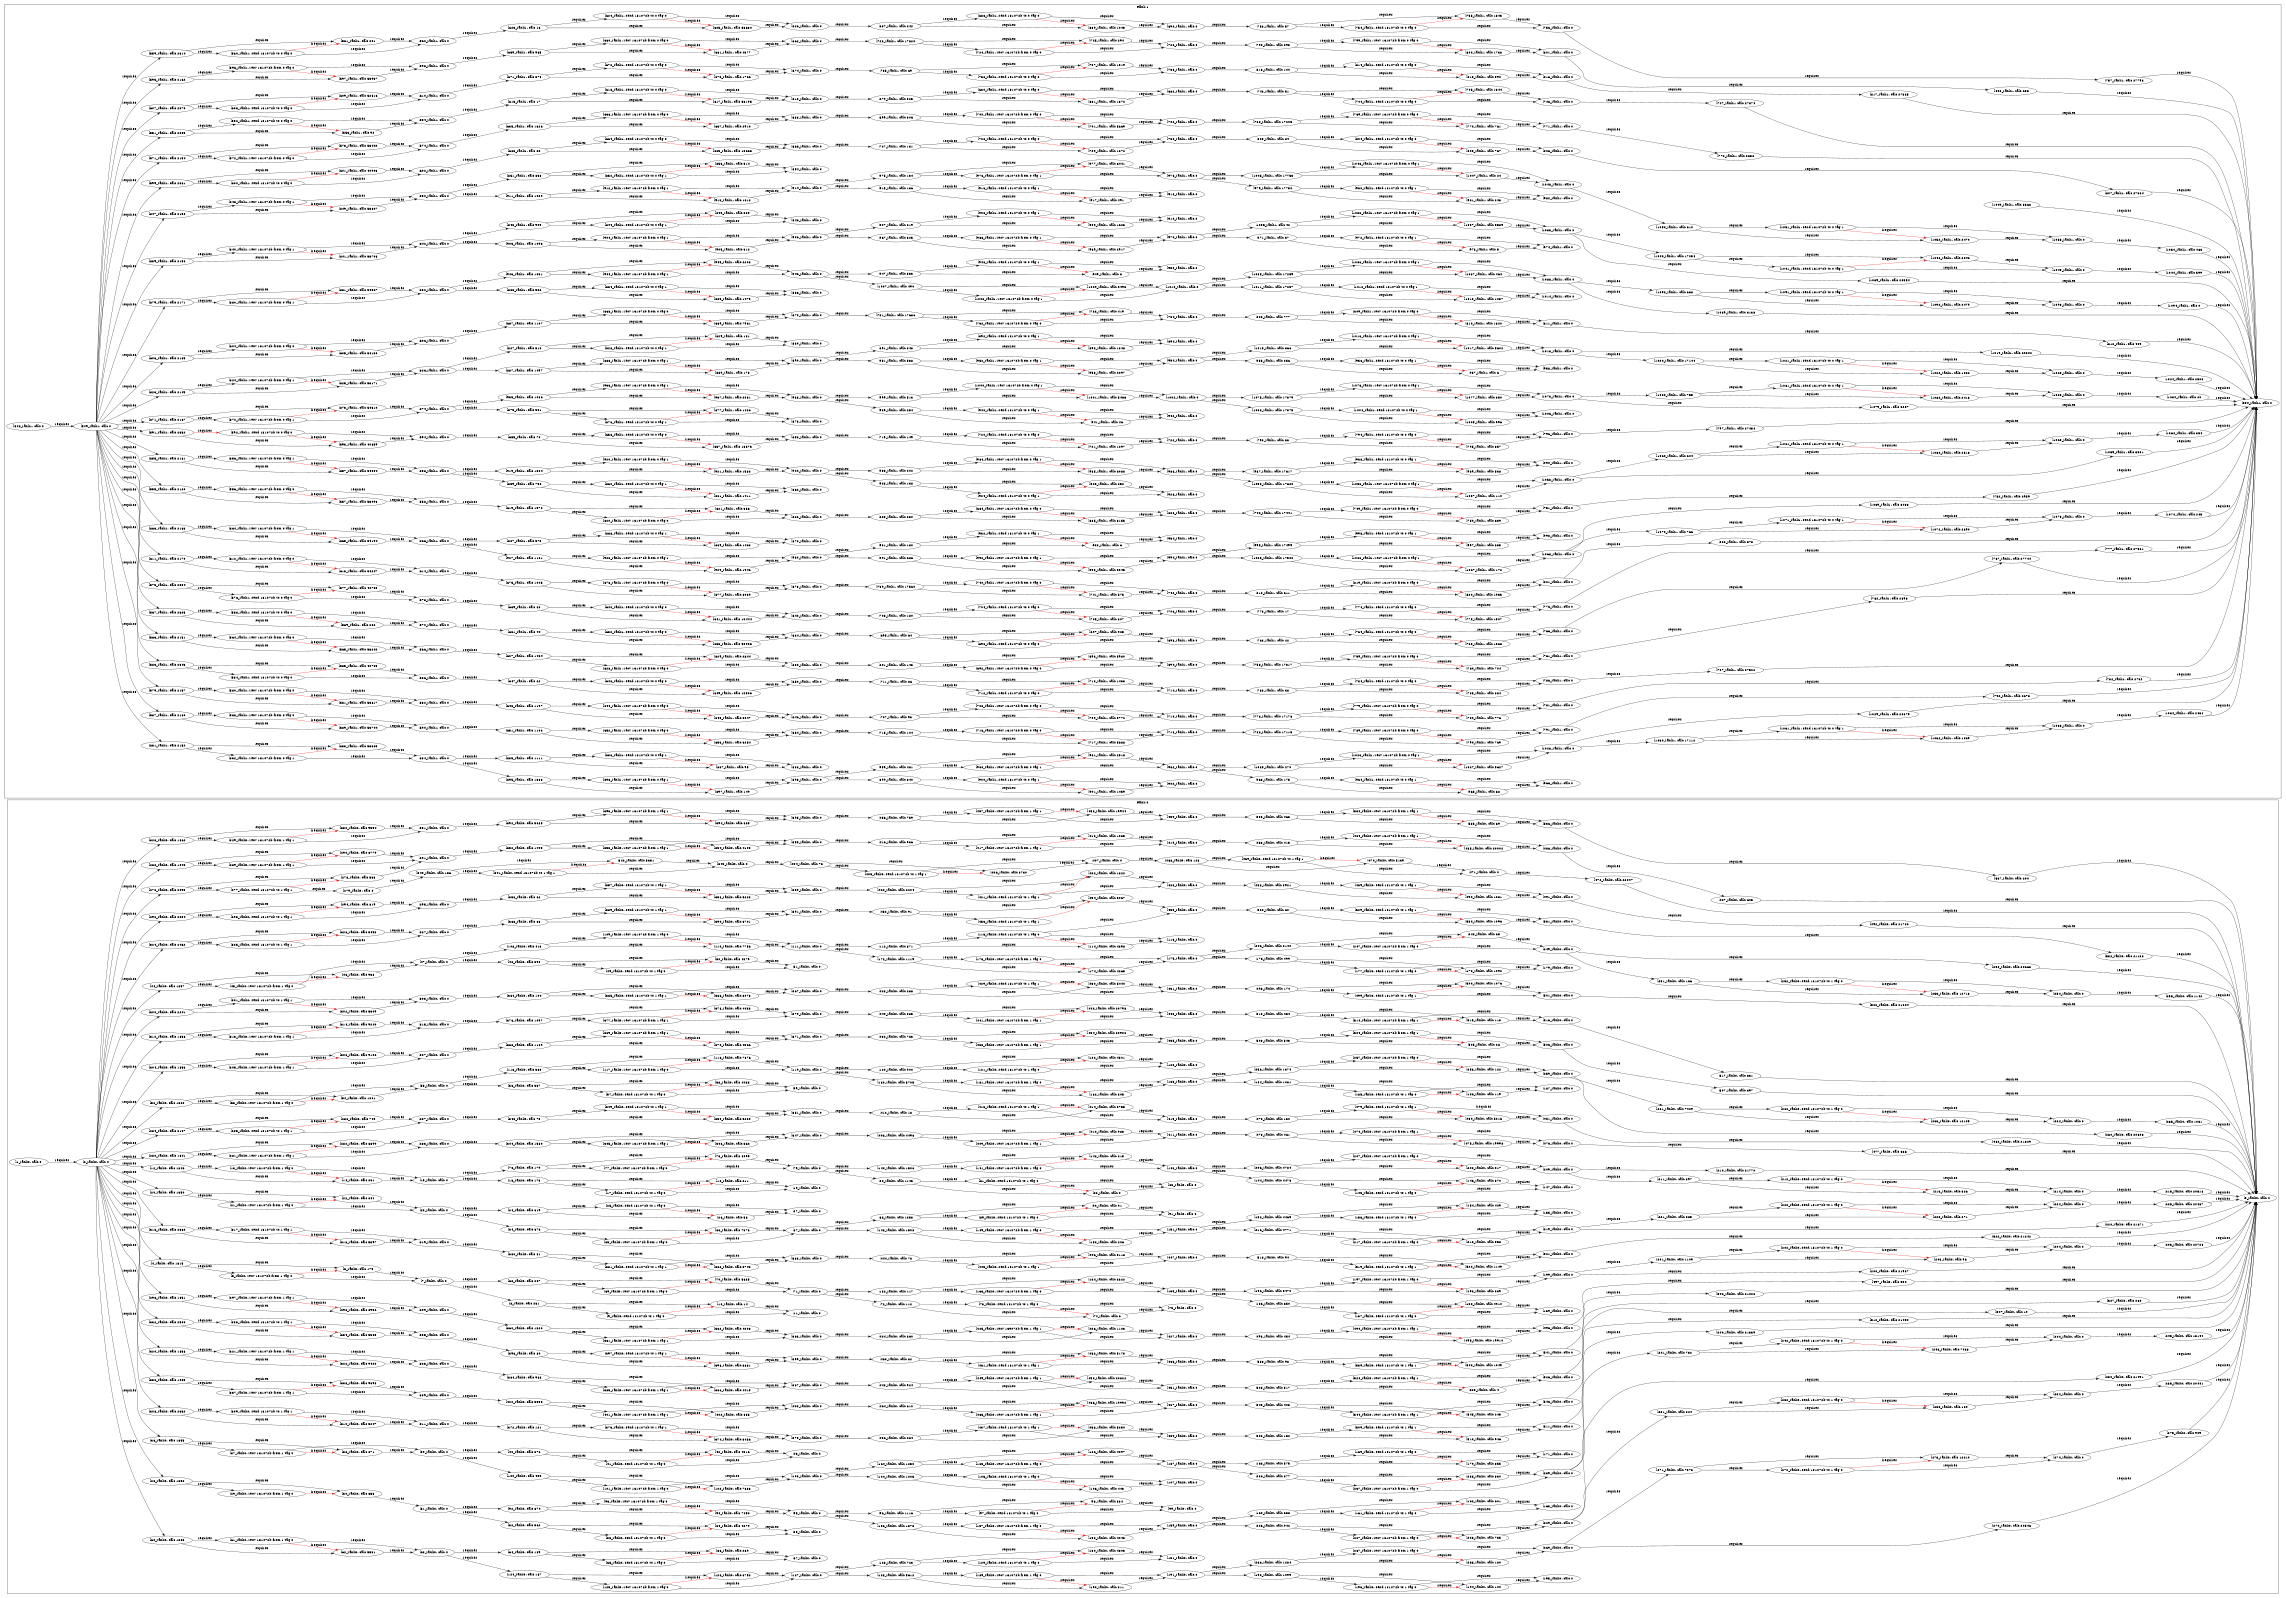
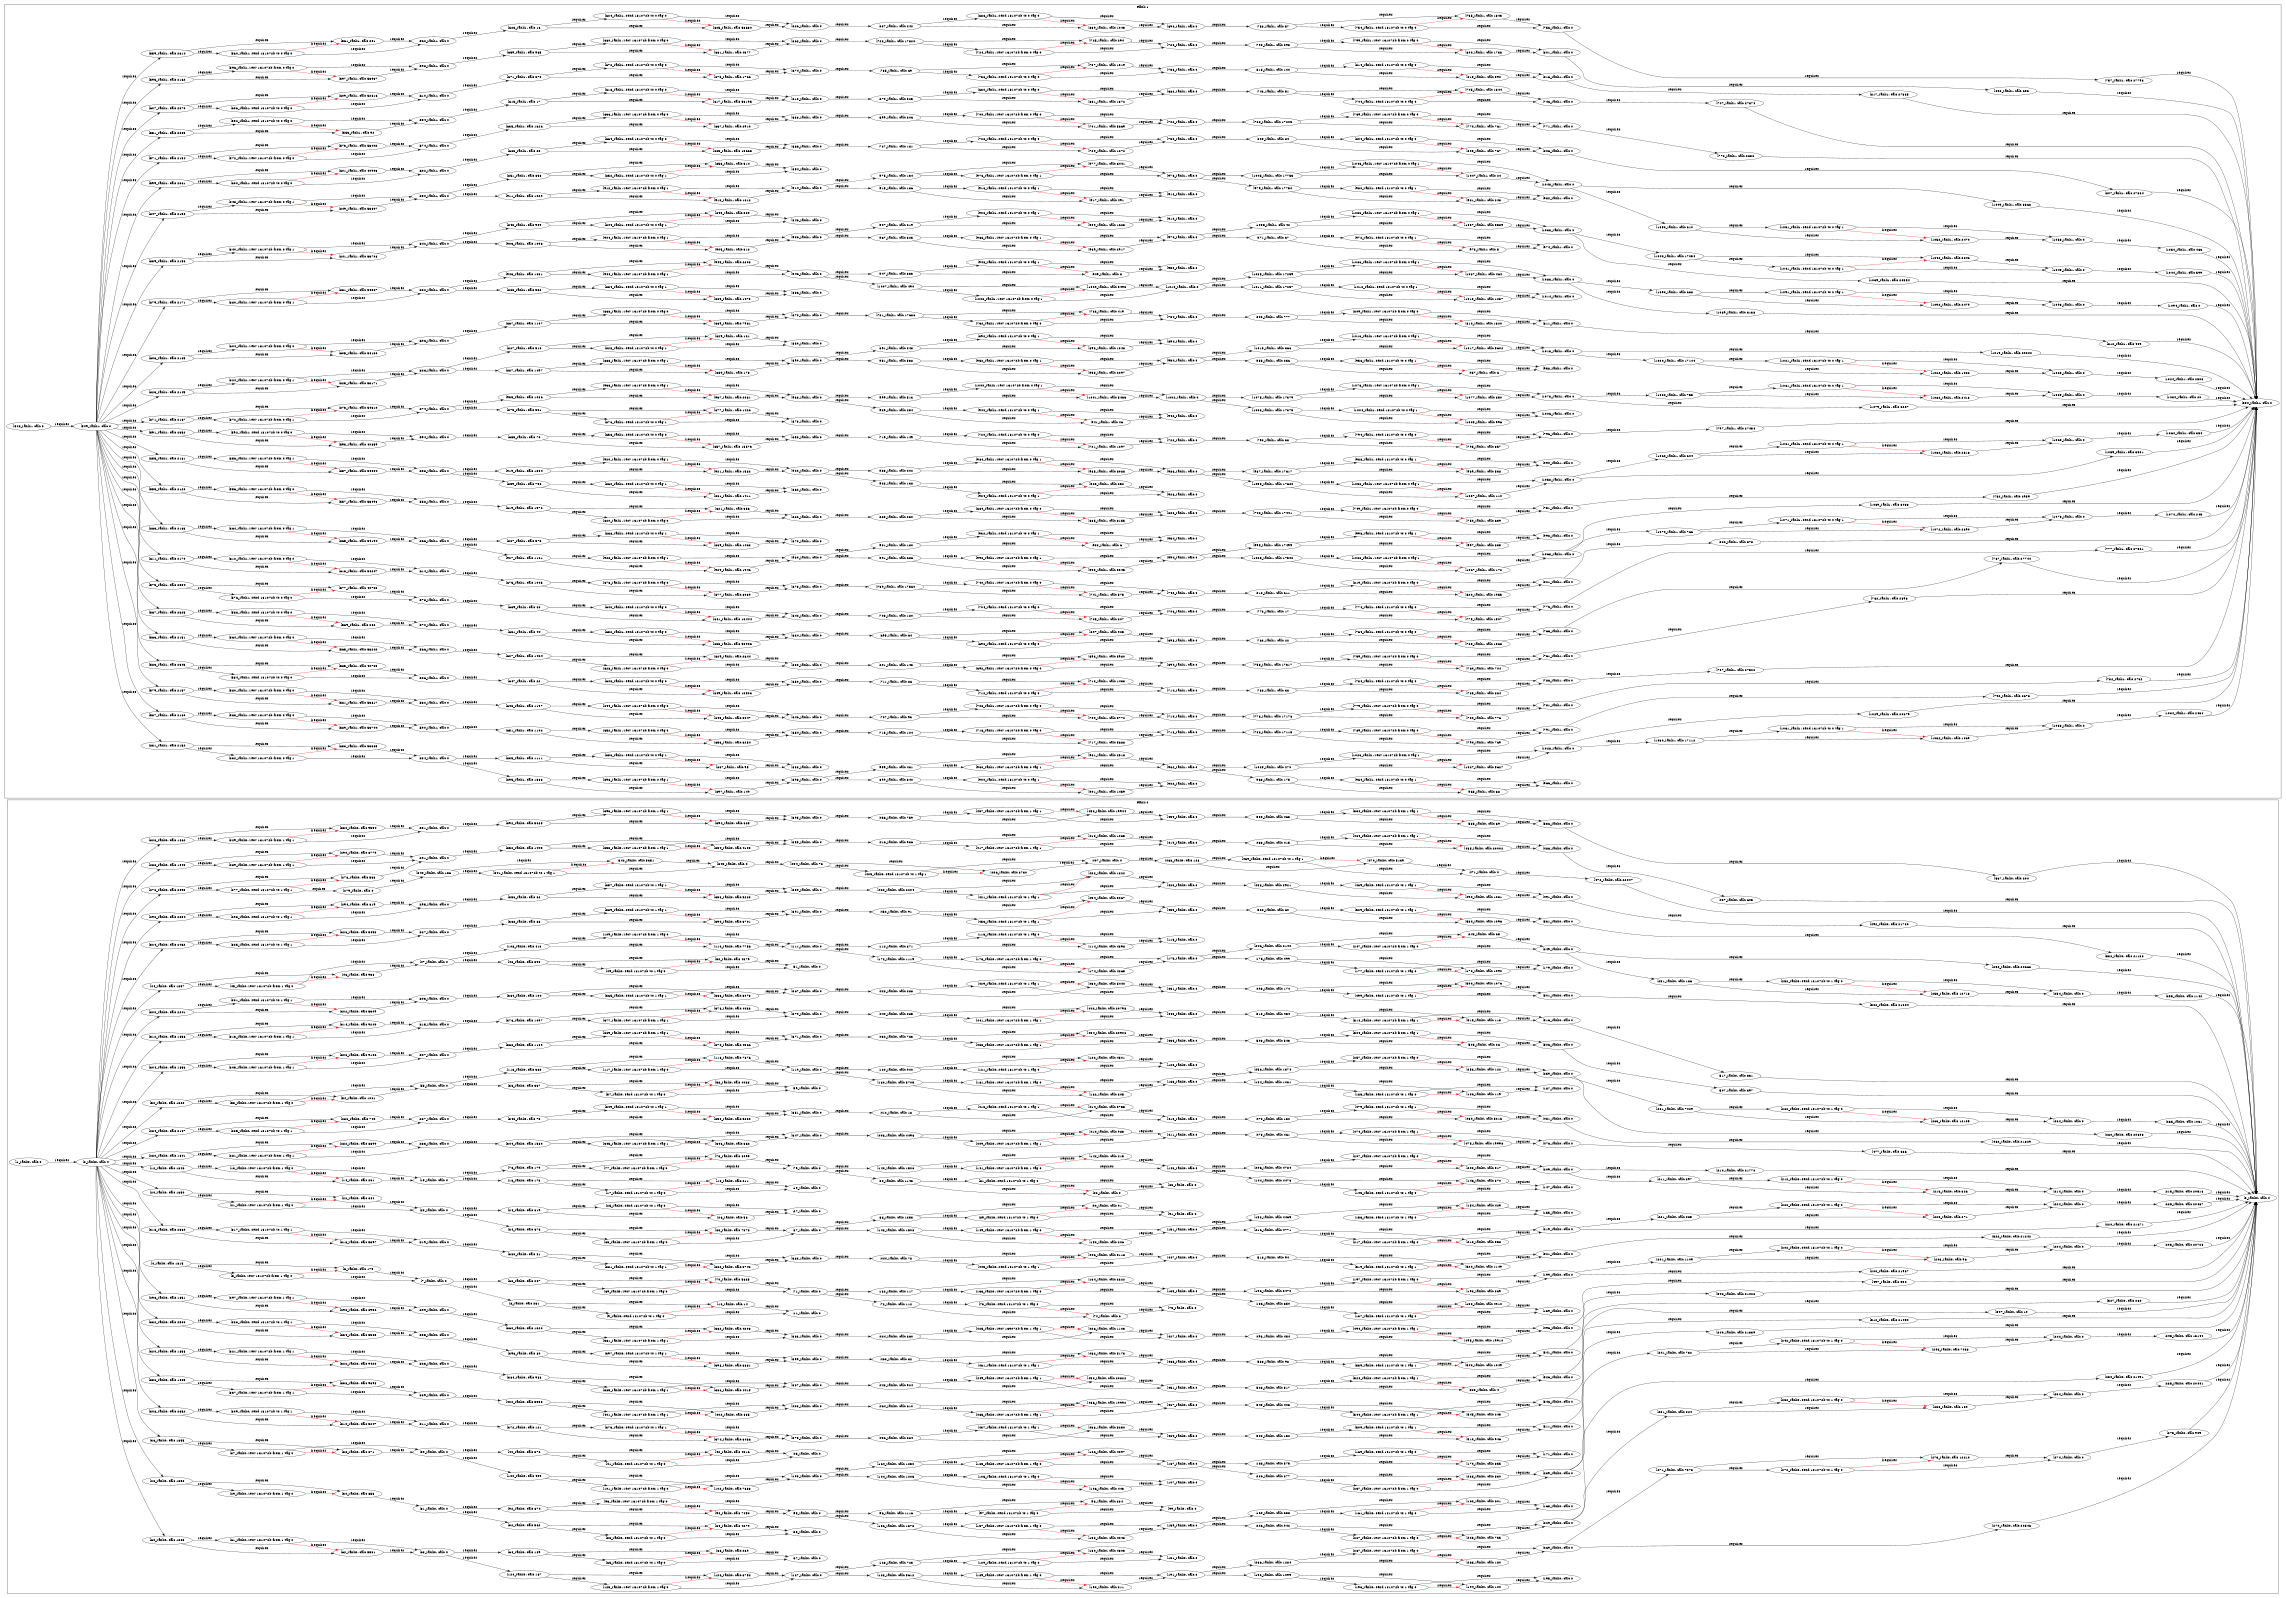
edge "l1048_rank1: calc 0" -> "l1049_rank1: calc 3568": added, label "requires"
edge "l591_rank1: calc 2352" -> "l592_rank1: send 131072b to 0 tag 0": color red -> black
edge "l113_rank0: send 131072b to 1 tag 0" -> "l455_rank0: calc 0": now "l453_rank0: send 131072b to 1 tag 1" -> "l455_rank0: calc 0"
edge "l479_rank0: send 131072b to 1 tag 1" -> "l481_rank0: calc 0": label "irequires" -> "requires"
edge "l2_rank0: calc 0" -> "l4_rank0: calc 1815": removed, label "requires"
edge "l152_rank0: calc 4469" -> "l153_rank0: send 131072b to 1 tag 0": removed, label "requires"
